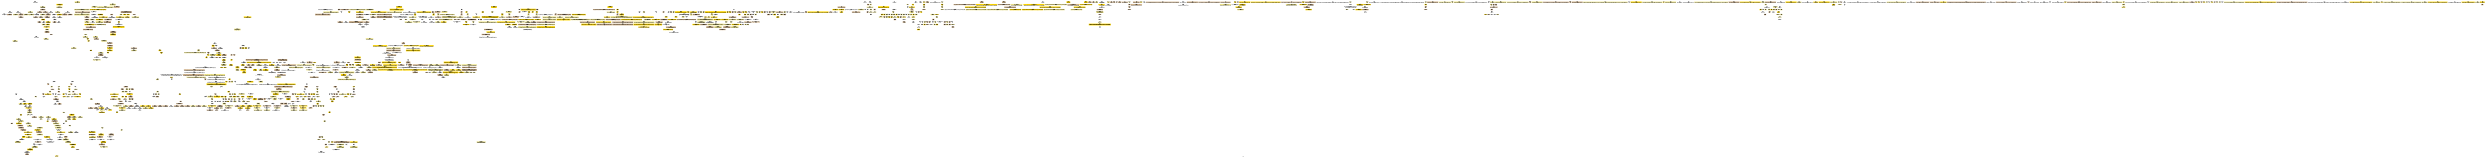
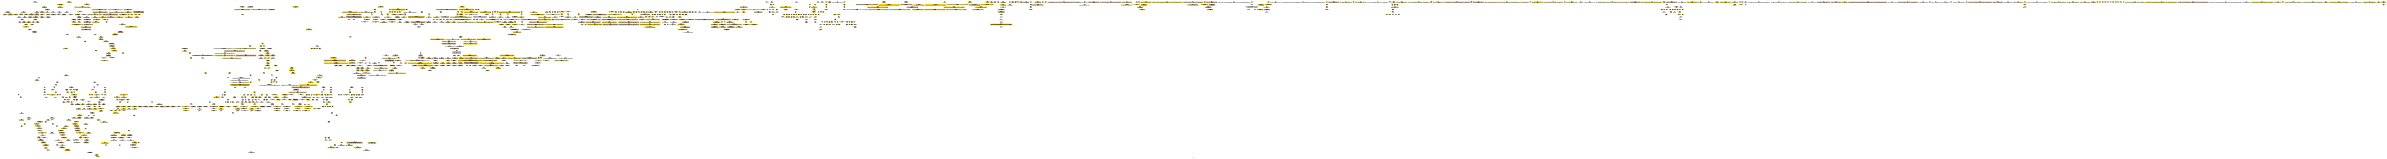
node "NodeID: 569": removed
node "NodeID: 1334": removed
